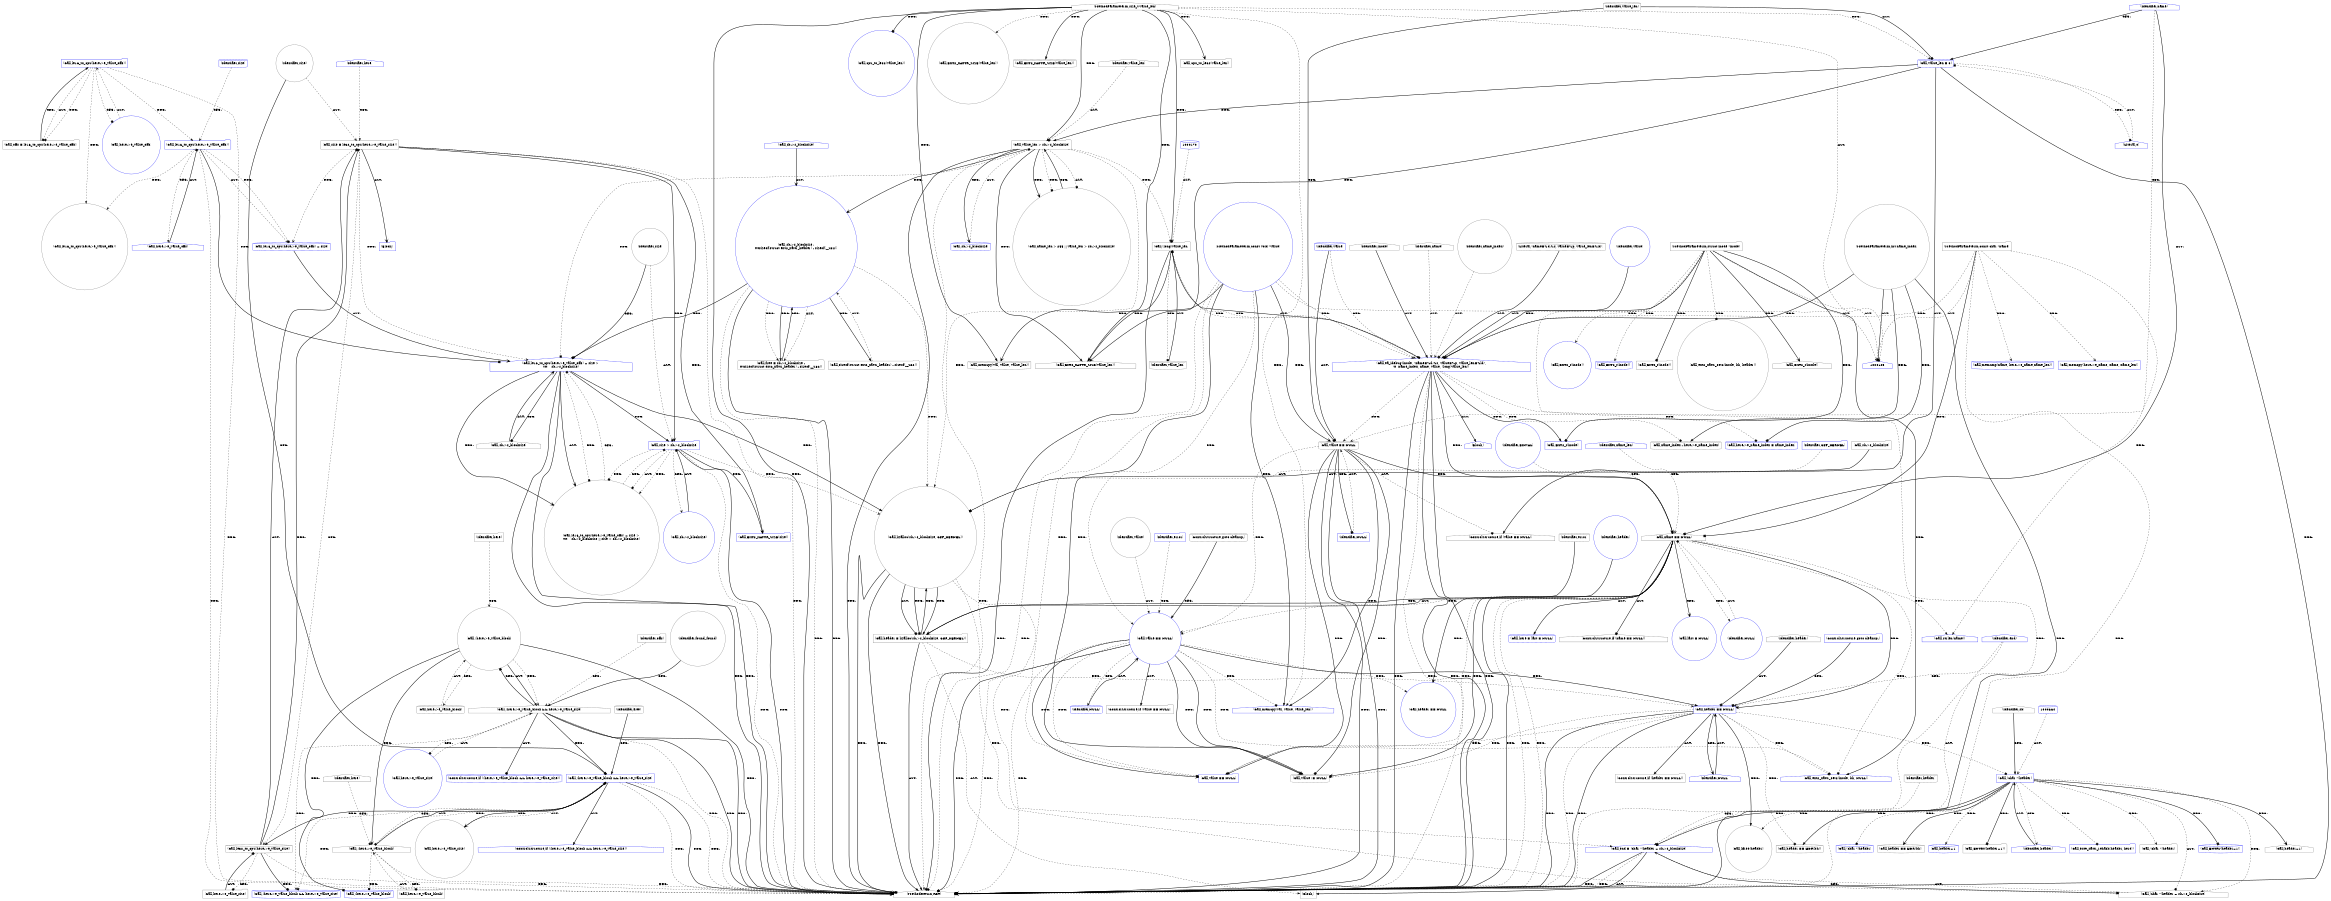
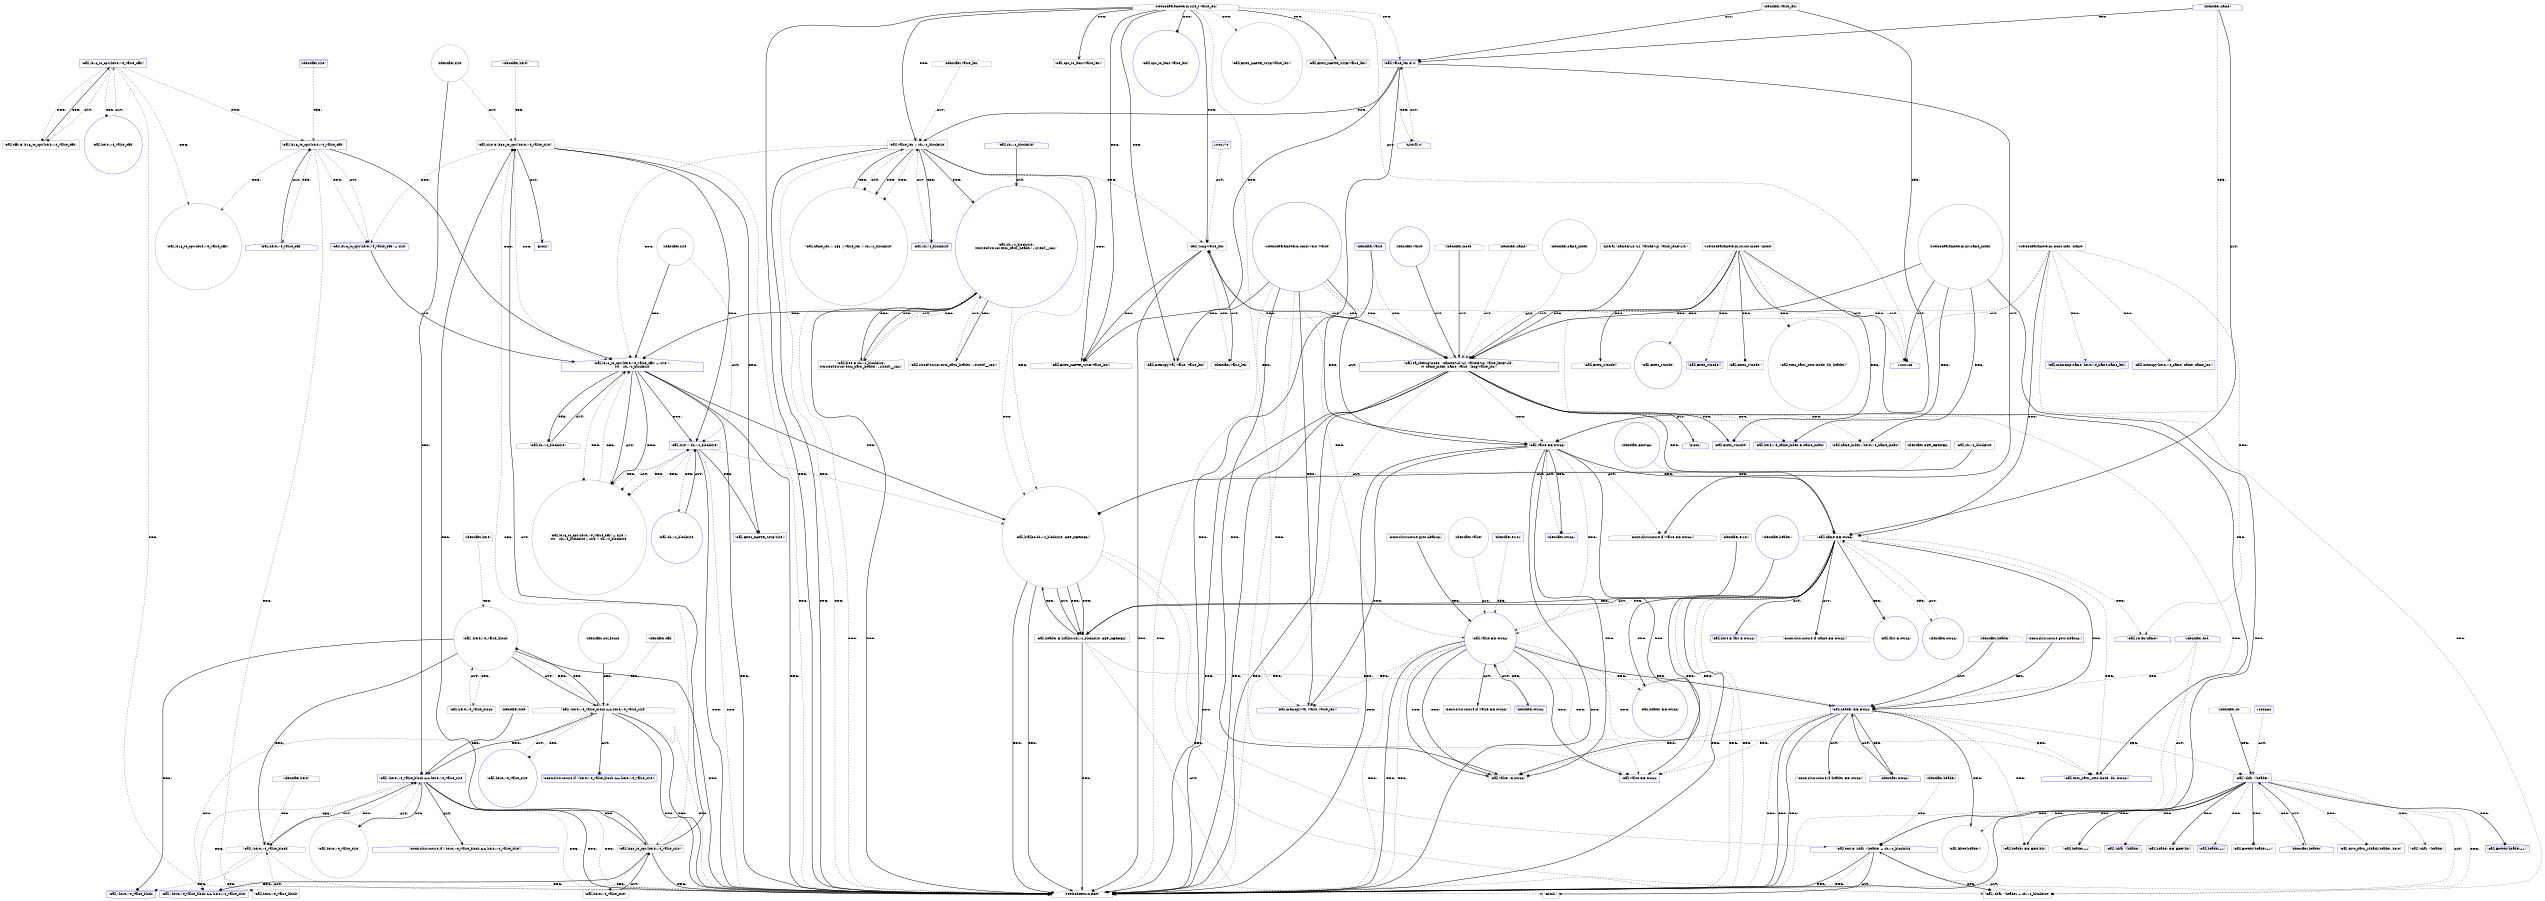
node "(Identifier,name_len)": removed
node "(Identifier,found_found)": label "(Identifier,found_found)" -> "(Identifier,not_found)"
edge "(Call,header = kzalloc(sb->s_blocksize, GFP_KERNEL))" -> "(MethodReturn,RET)": label "AST: " -> "DDG: "
edge "(Call,le32_to_cpu(here->e_value_size))" -> "(MethodReturn,RET)": style dashed -> bold
node "(Call,(char *)header + sb->s_blocksize)": shape house -> folder
